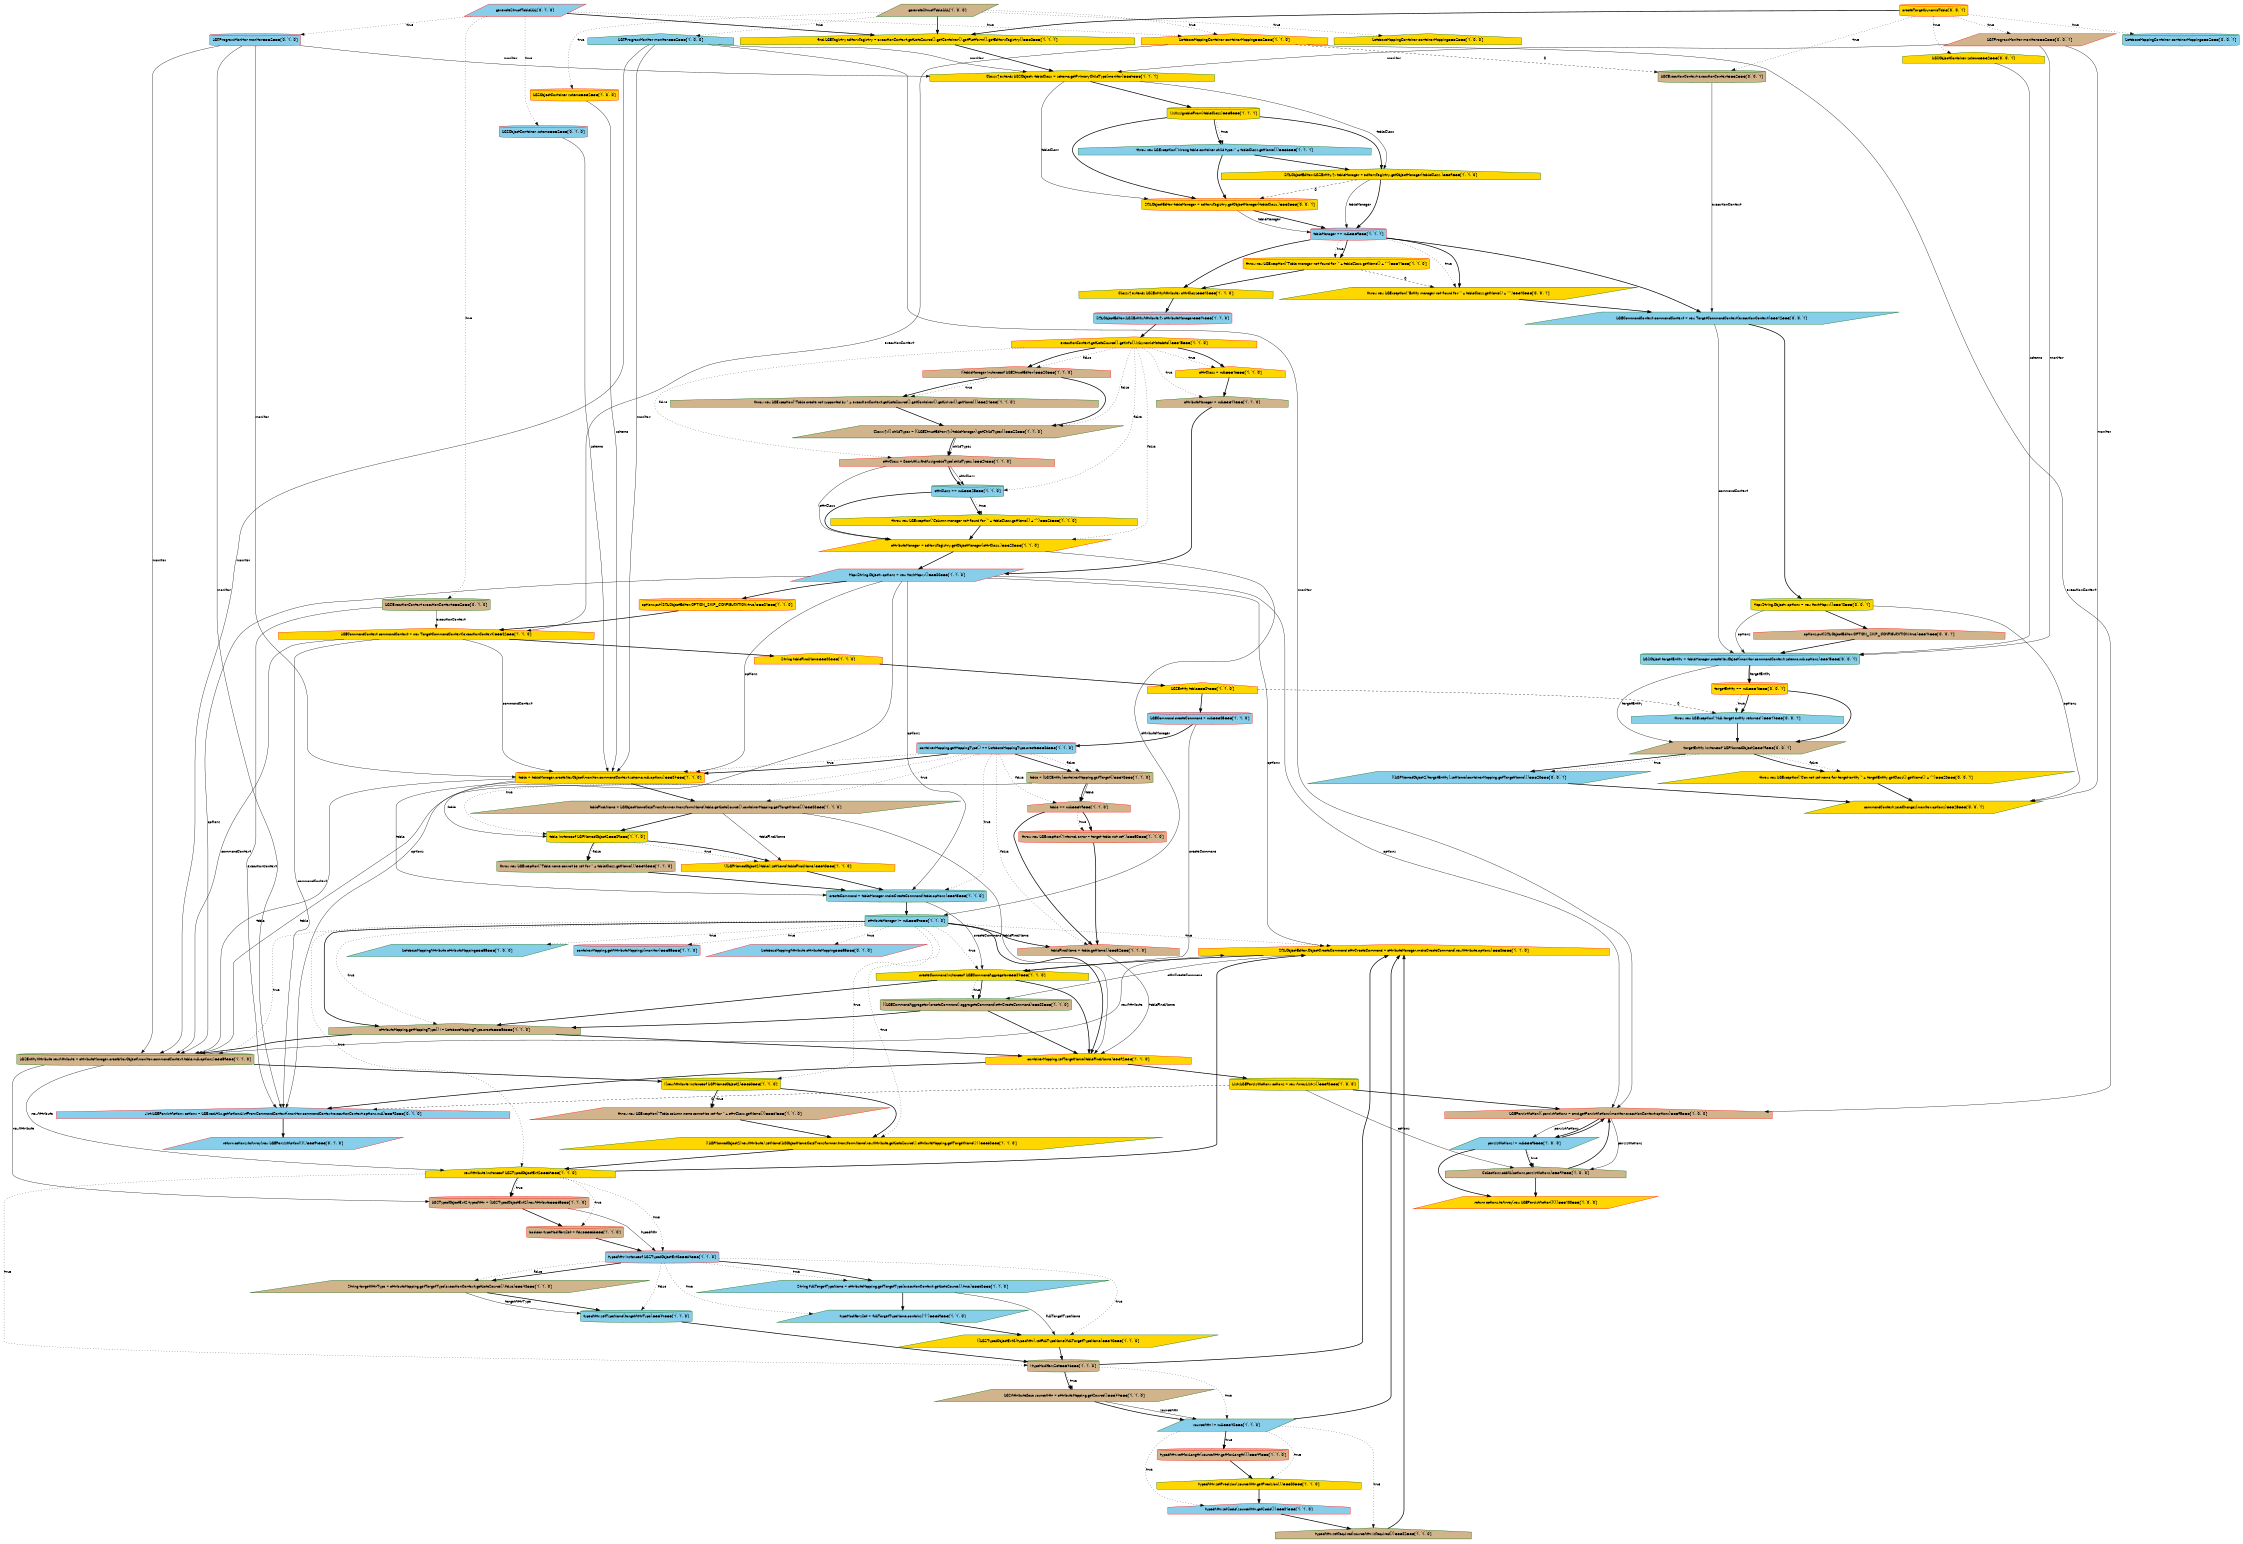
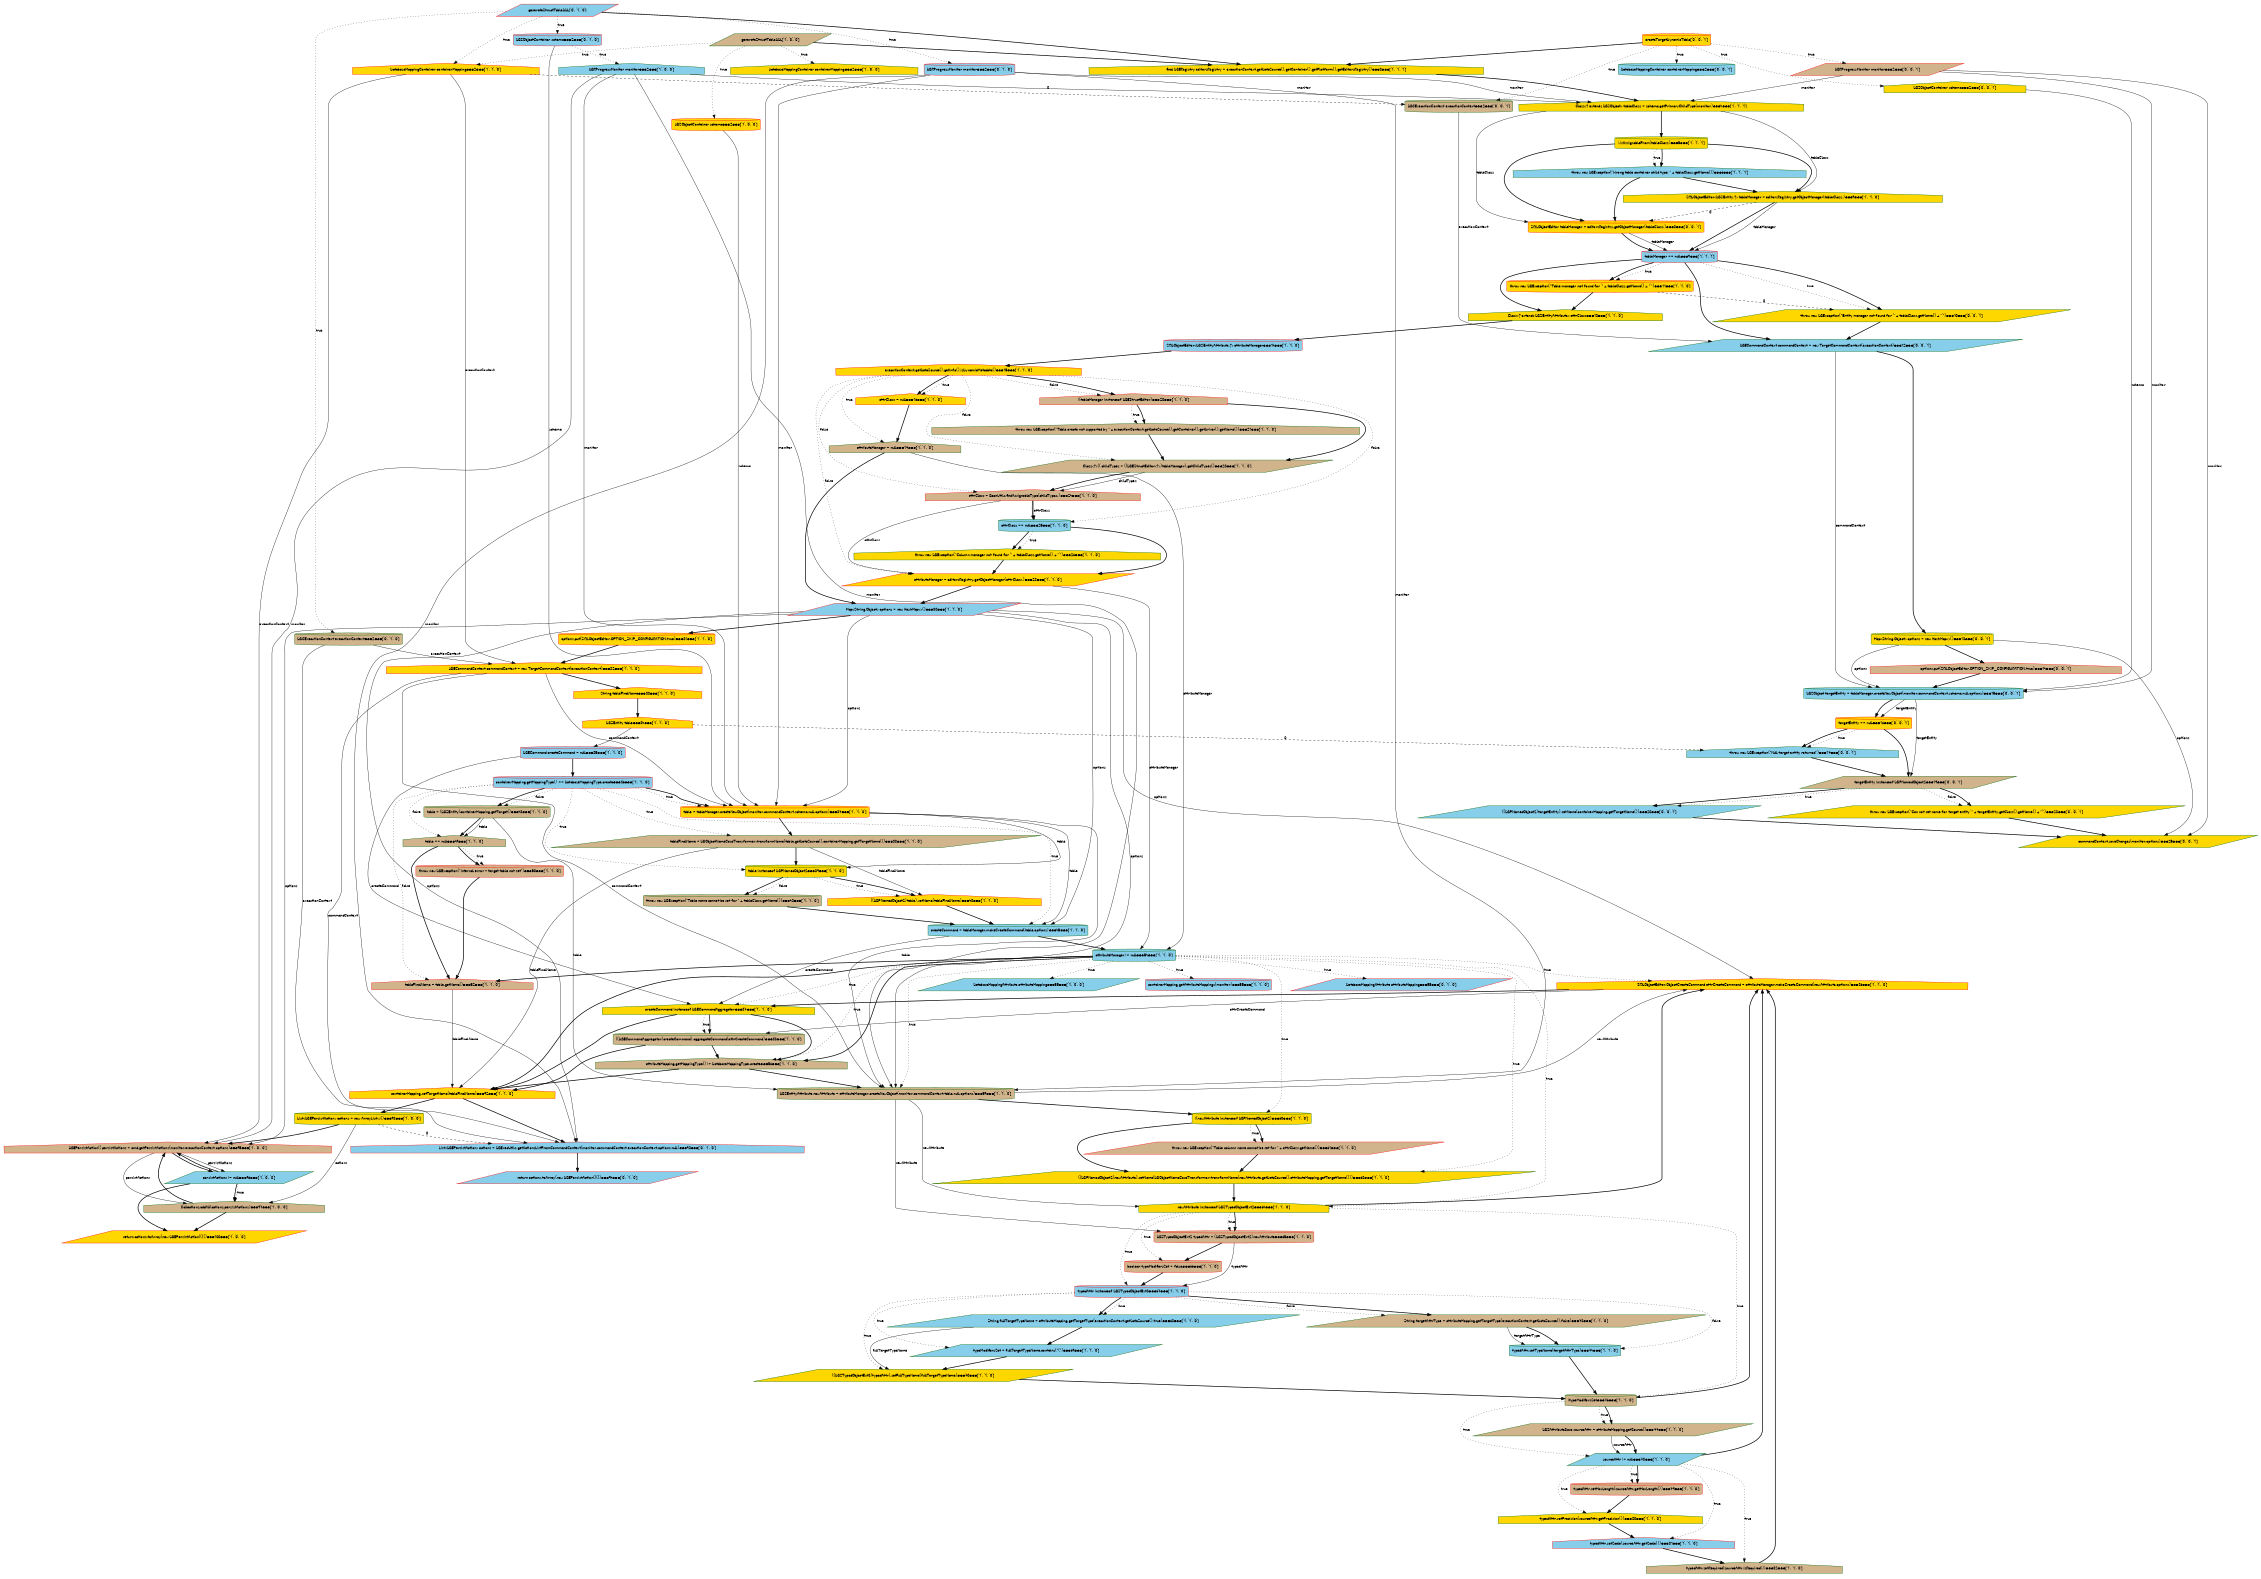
edge "generateStructTableDDL['1', '0', '0']" -> "DBRProgressMonitor monitor@@@2@@@['1', '0', '0']": now "DBSObjectContainer schema@@@2@@@['0', '1', '0']" -> "DBRProgressMonitor monitor@@@2@@@['1', '0', '0']"
edge "attributeManager = null@@@17@@@['1', '1', '0']" -> "attributeManager != null@@@54@@@['1', '1', '0']": added, label "attributeManager"
edge "DBSEntity table@@@34@@@['1', '1', '0']" -> "DBECommand createCommand = null@@@35@@@['1', '1', '0']": style bold -> solid
node "table == null@@@49@@@['1', '1', '0']": color red -> darkgreen
